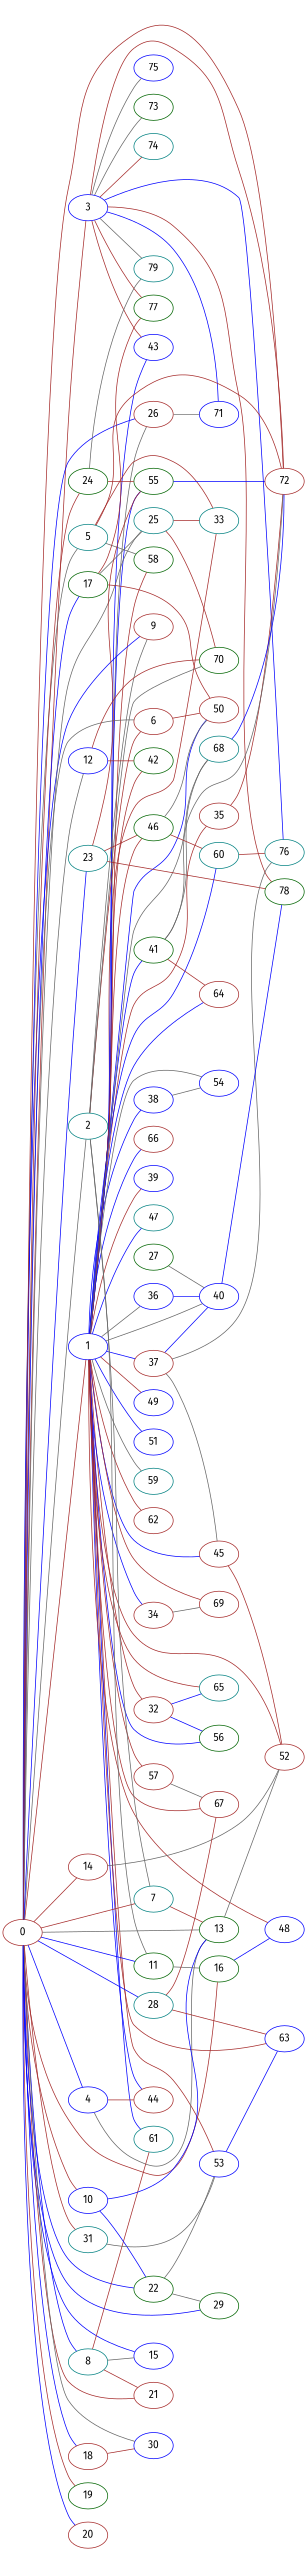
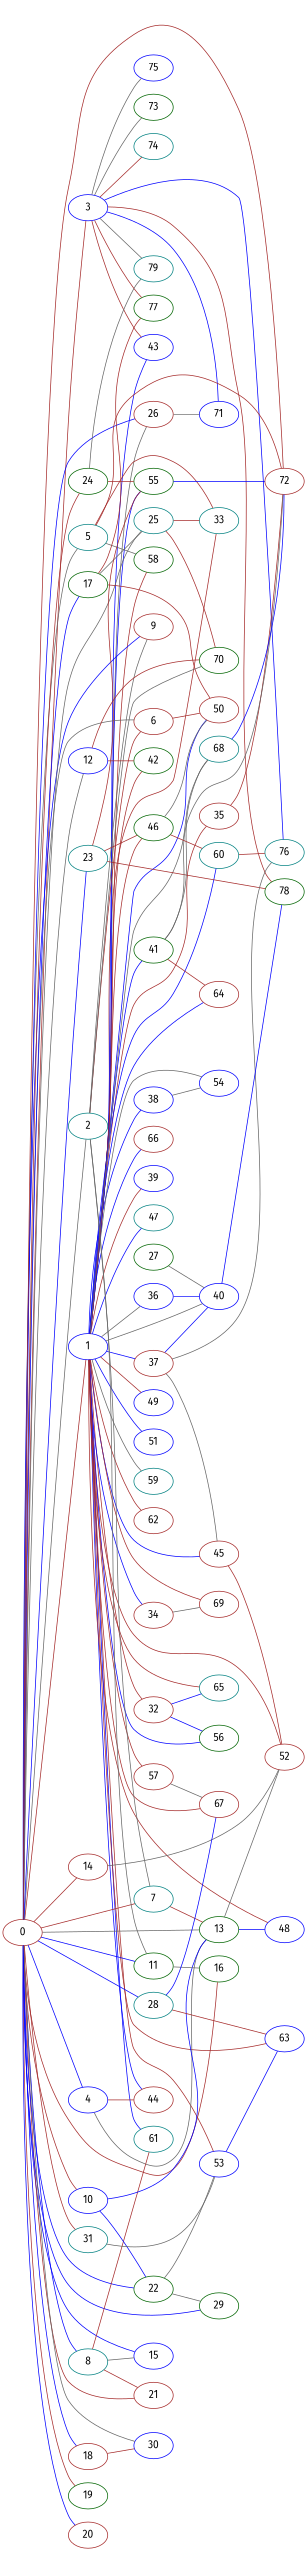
edge "3" -- "72": removed
edge "67" -- "28": color brown -> blue
edge "48" -- "16": now "48" -- "13"
